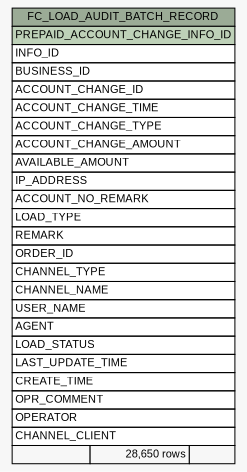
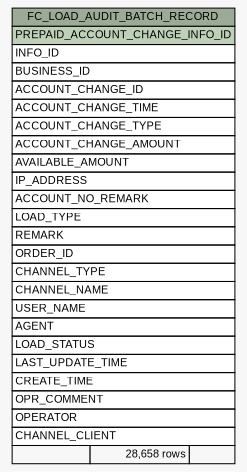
node "FC_LOAD_AUDIT_BATCH_RECORD": text "28,650 rows" -> "28,658 rows"
